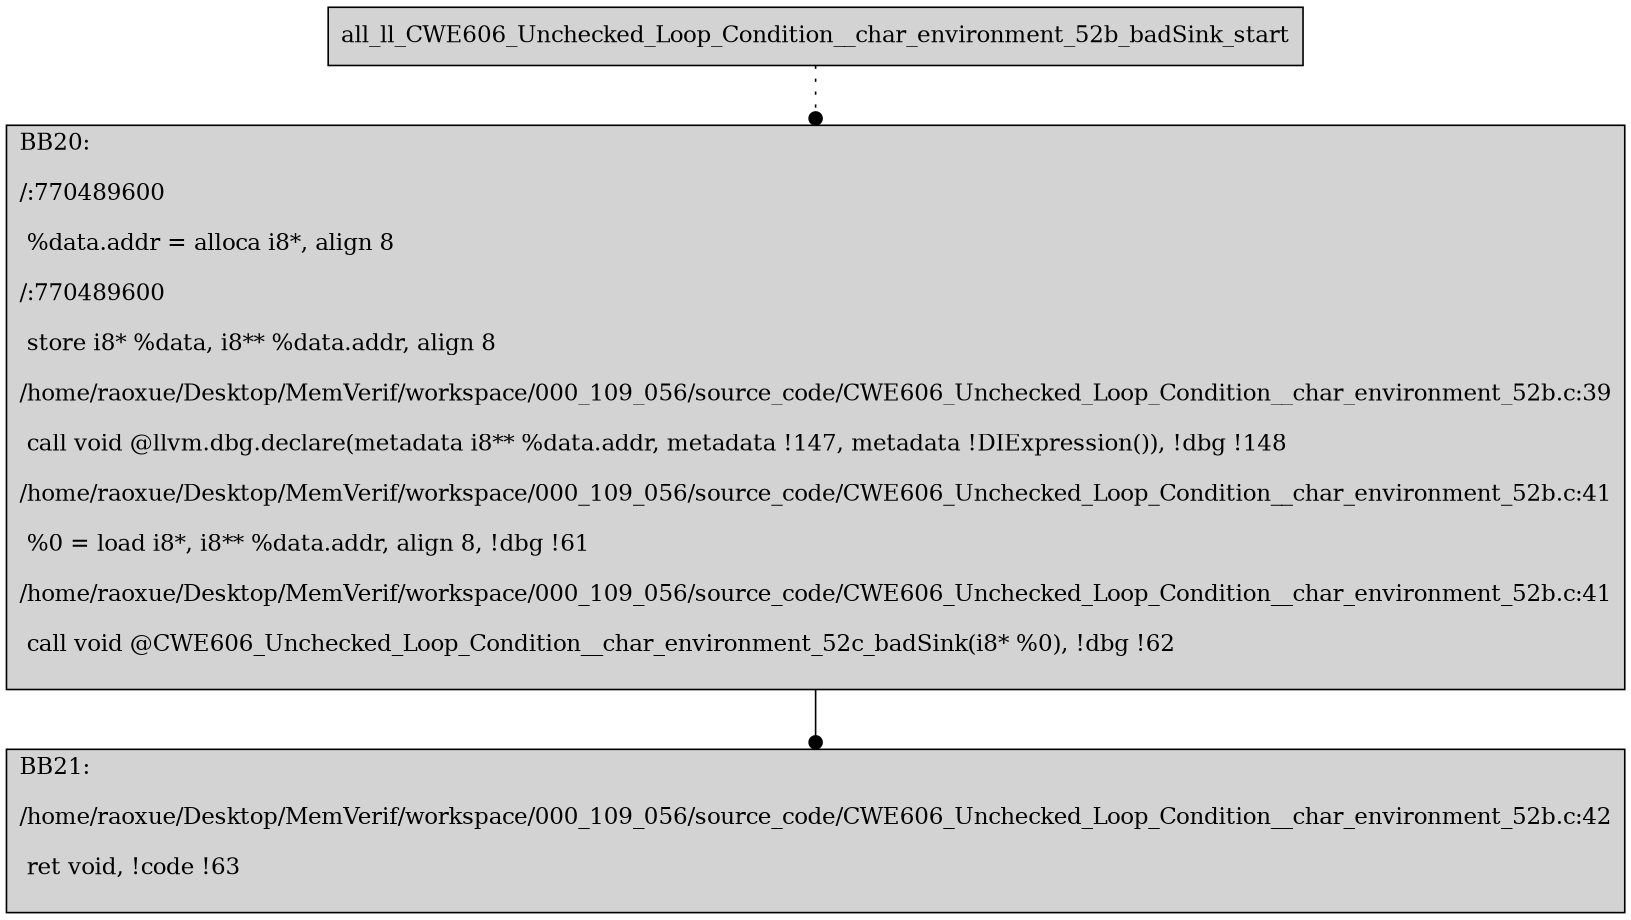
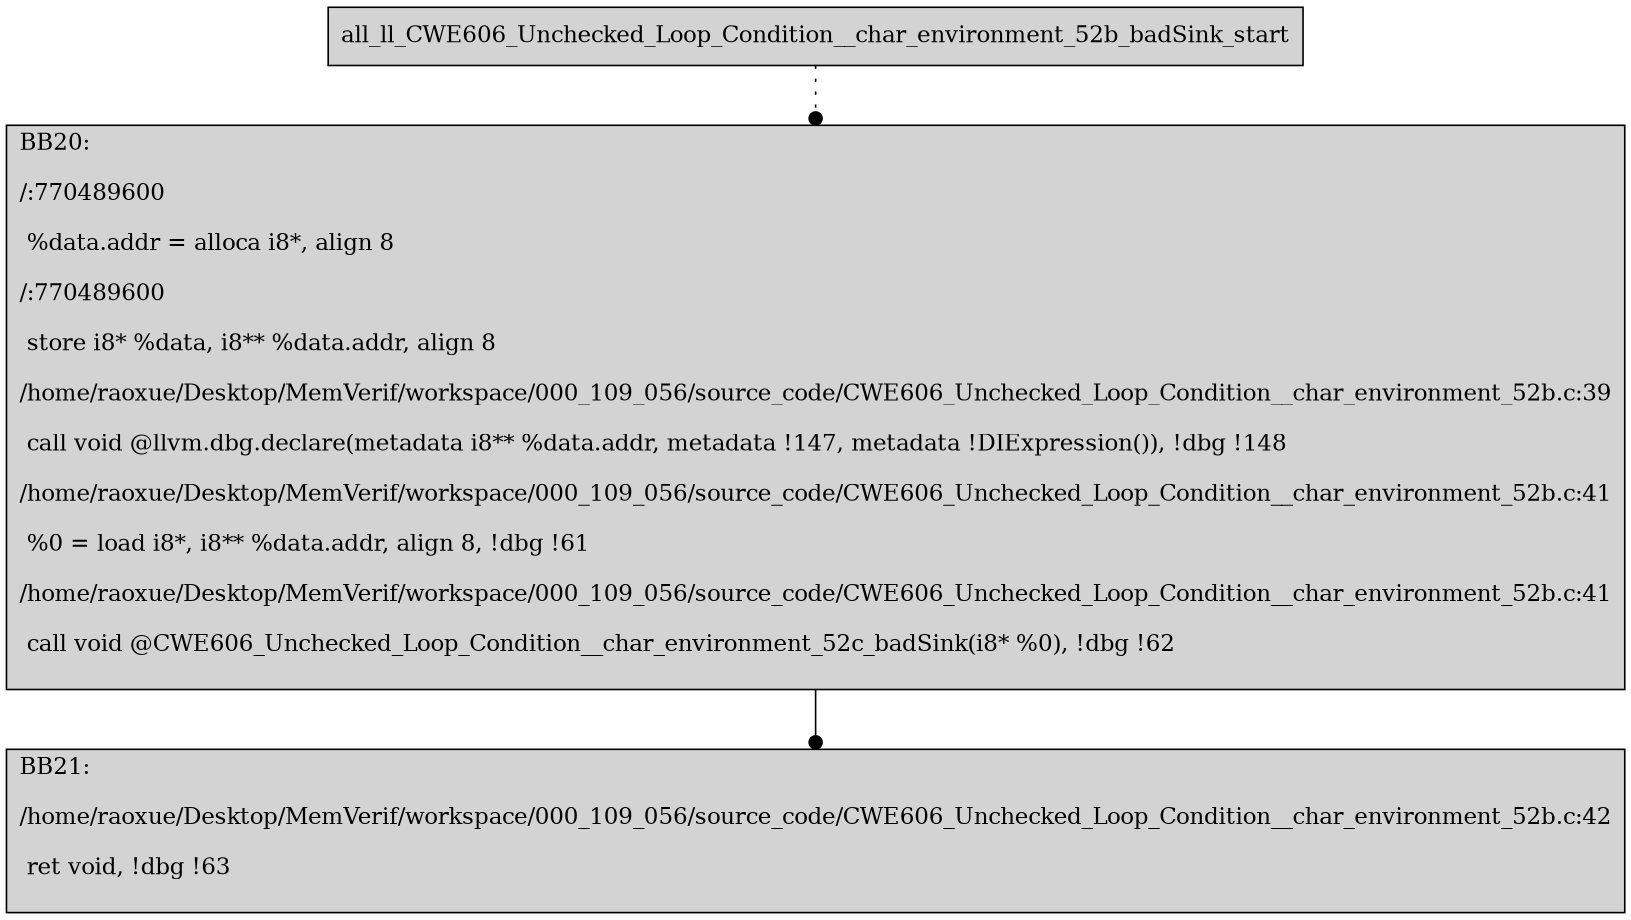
node "BB21:": text "ret void, !code !63" -> "ret void, !dbg !63"
